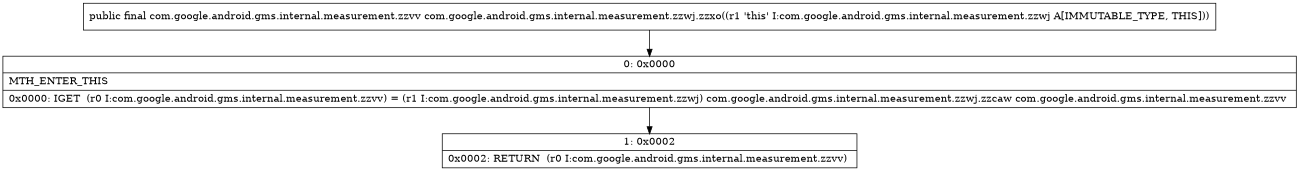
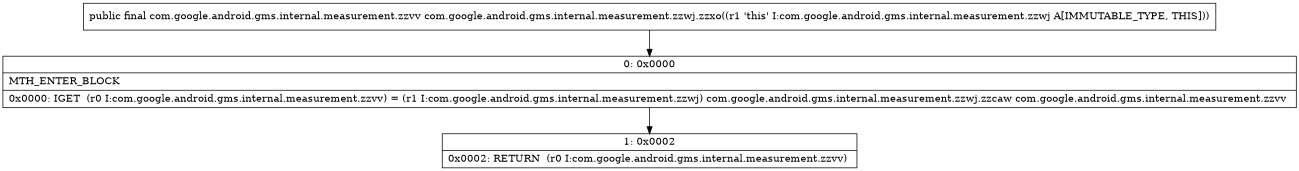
node "0: 0x0000": text "MTH_ENTER_THIS" -> "MTH_ENTER_BLOCK"
